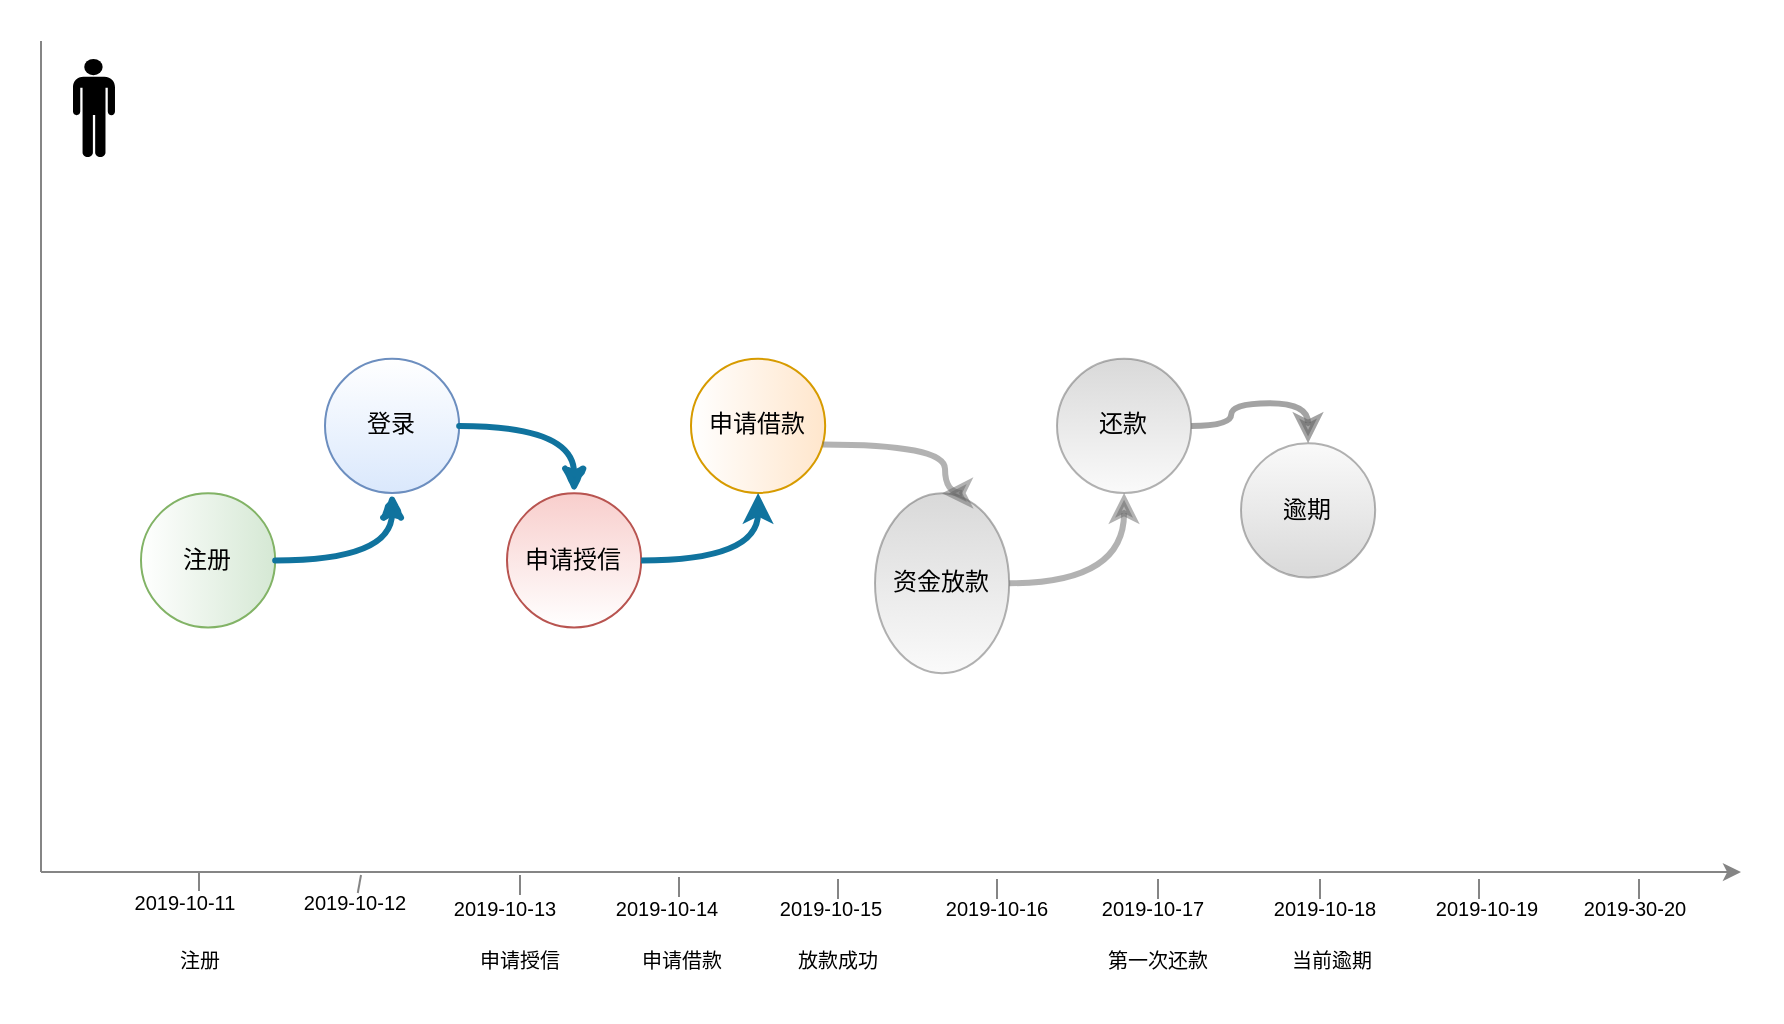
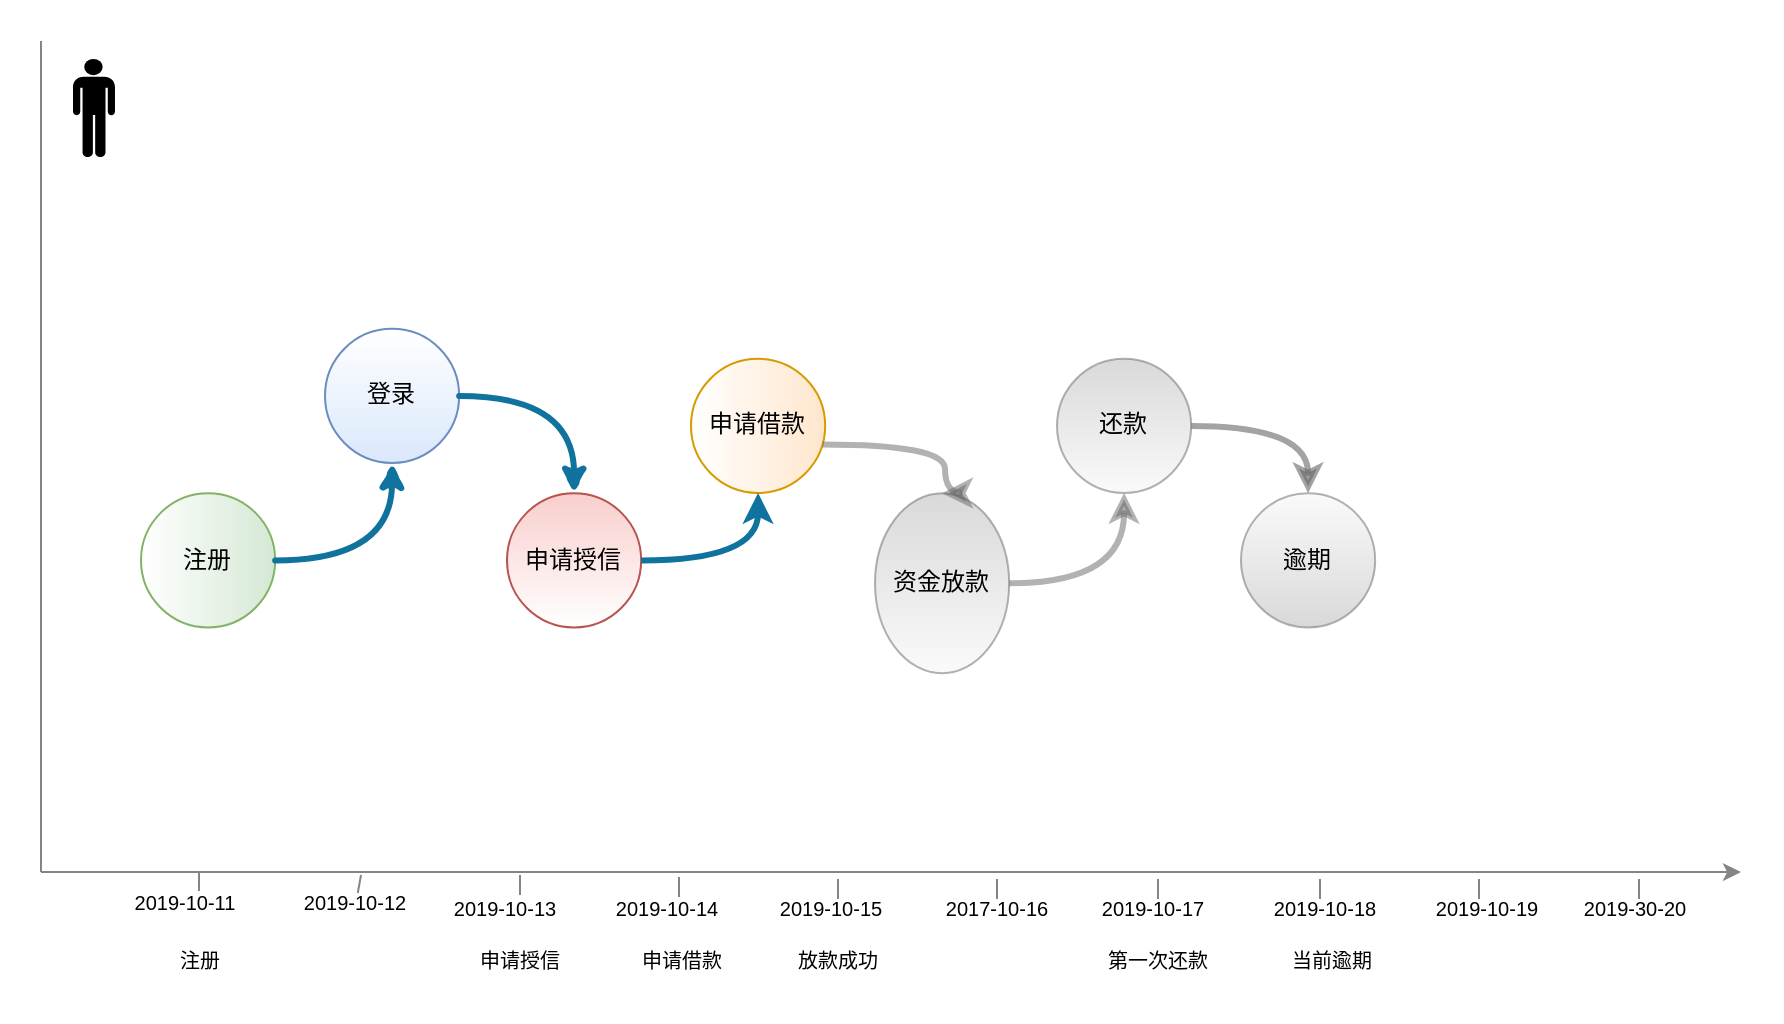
node "登录": moved (392, 426) -> (392, 396)
node "逾期": moved (1308, 510) -> (1308, 560)
node "2019-10-16": label "2019-10-16" -> "2017-10-16"
